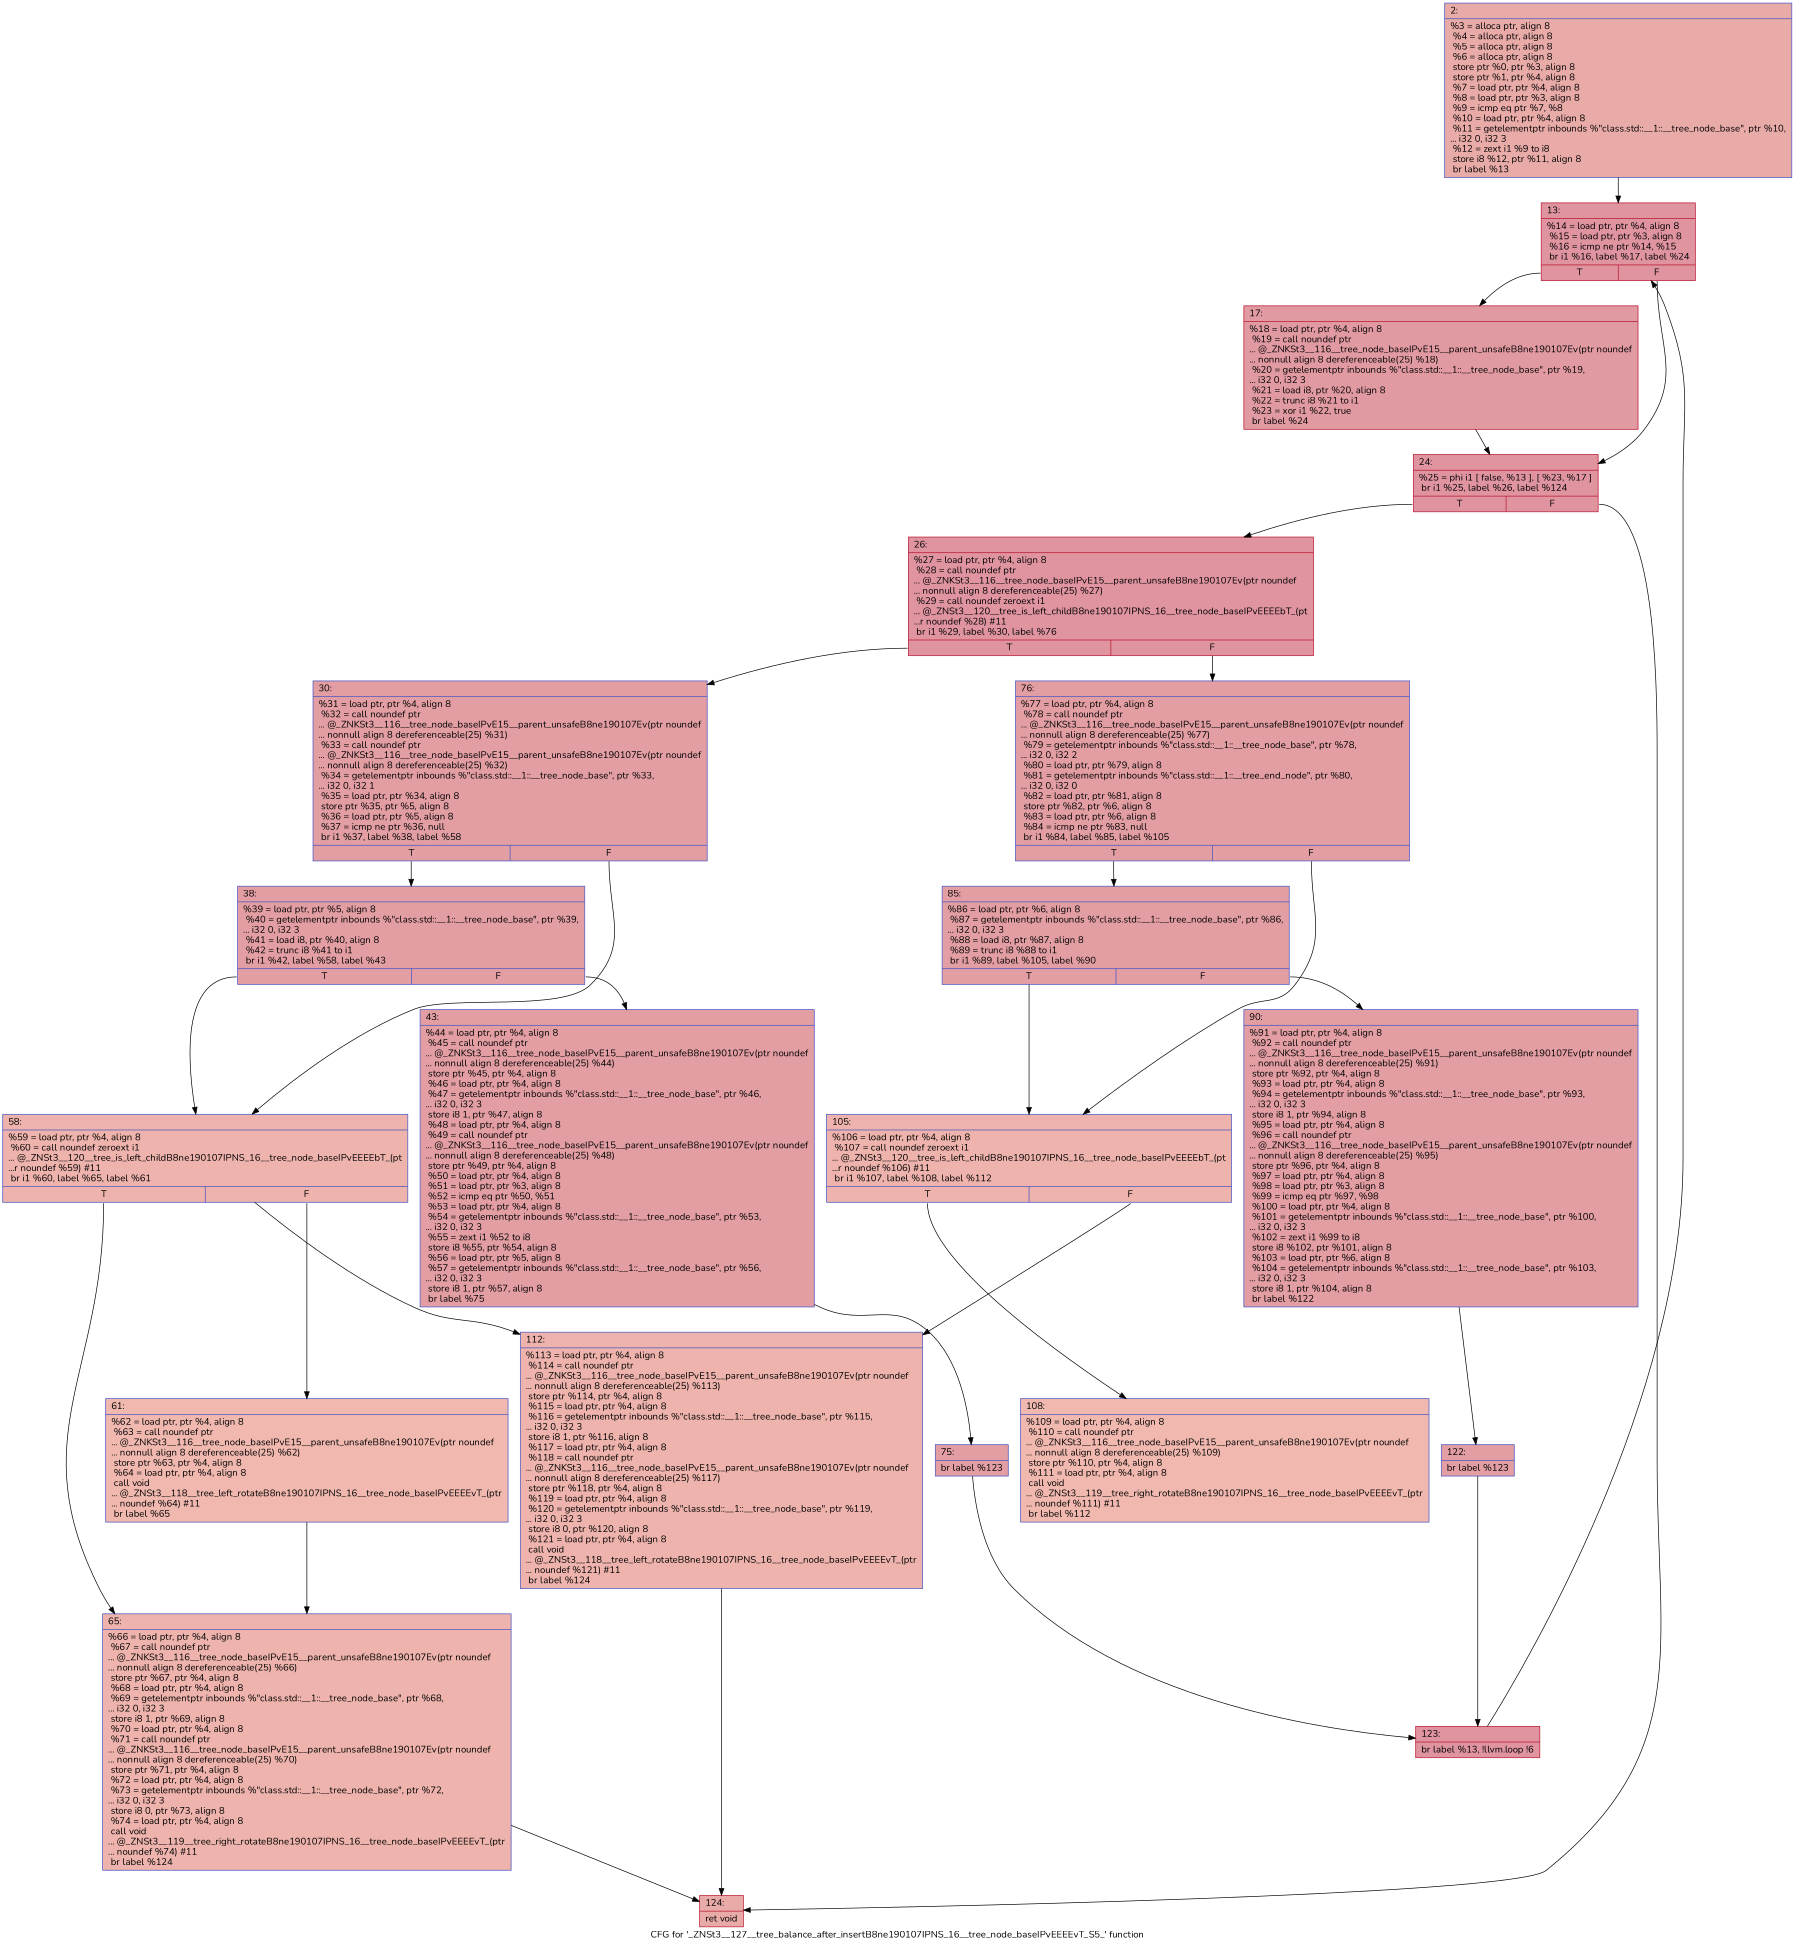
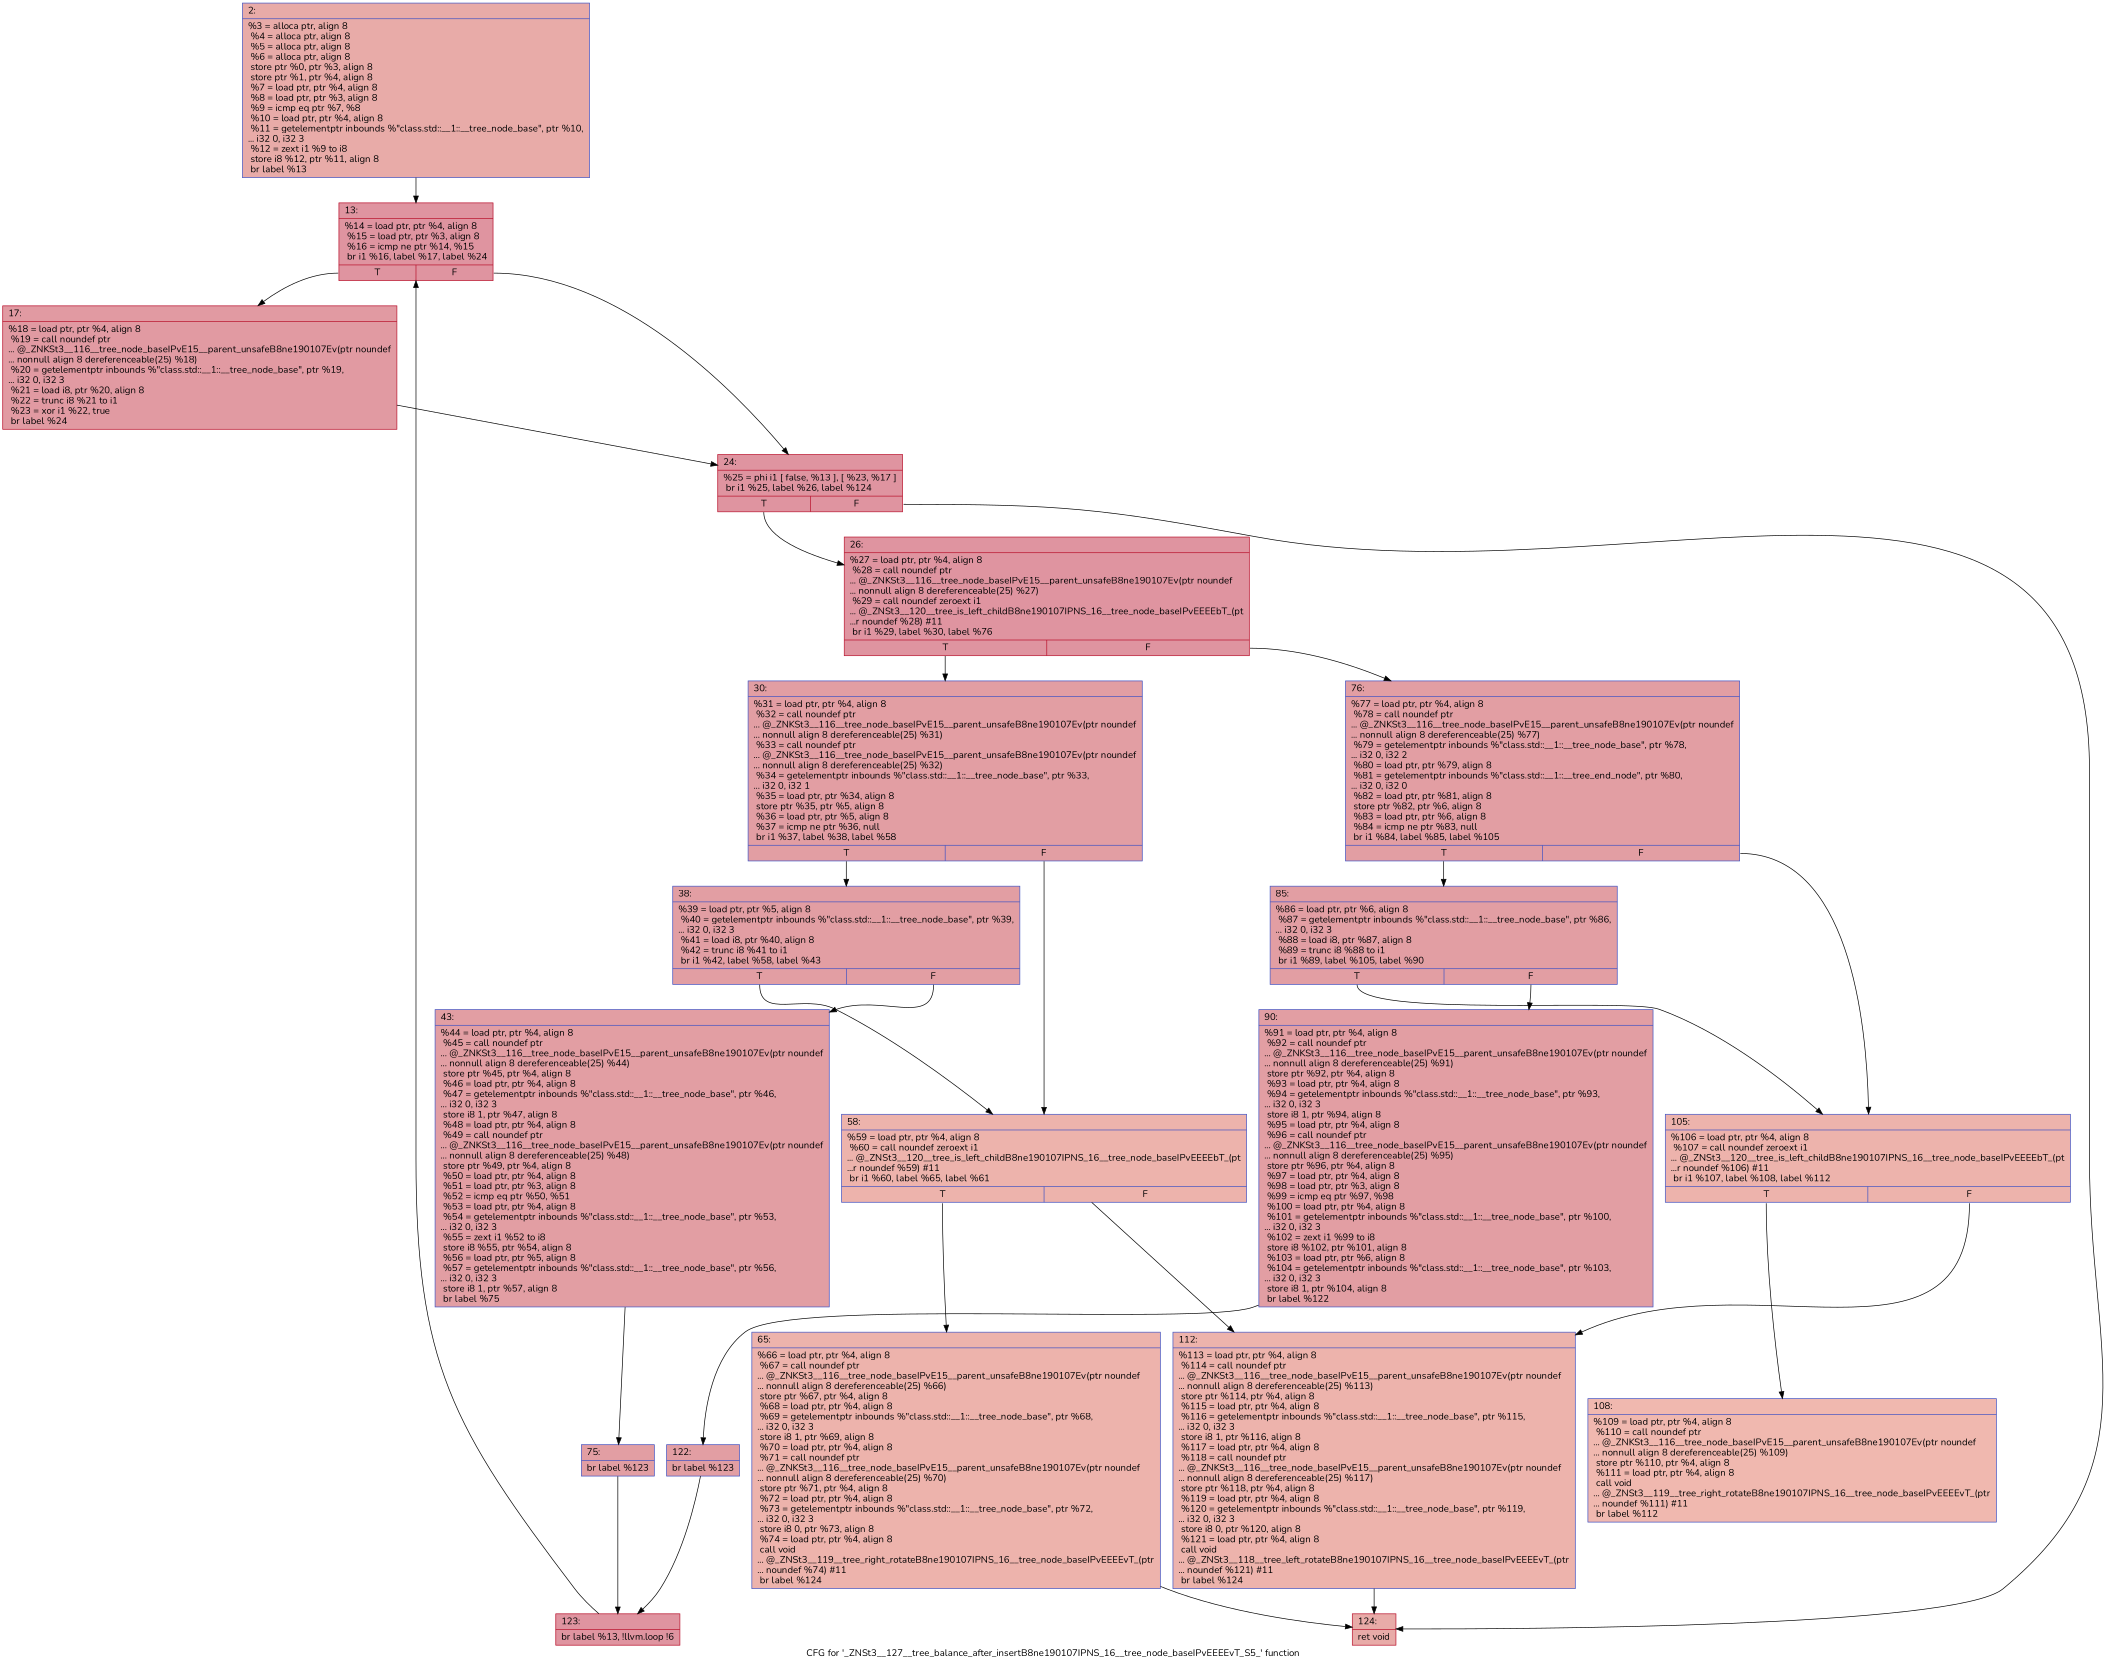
node "61:": removed
